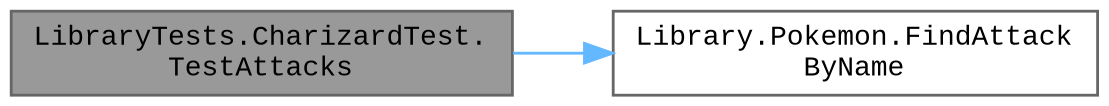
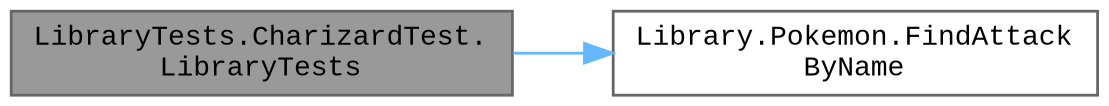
node "LibraryTests.CharizardTest. TestAttacks": label "LibraryTests.CharizardTest. TestAttacks" -> "LibraryTests.CharizardTest. LibraryTests"
